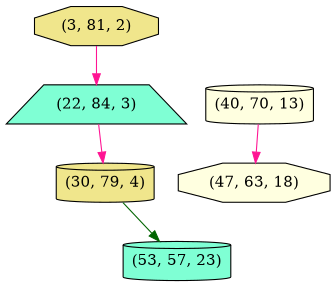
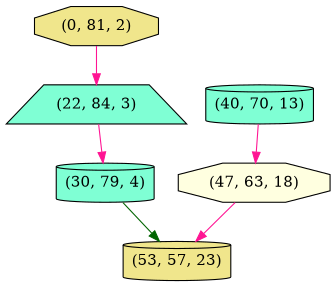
node "(3, 81, 2)": label "(3, 81, 2)" -> "(0, 81, 2)"
node "(40, 70, 13)": fillcolor lightyellow -> aquamarine
node "(30, 79, 4)": fillcolor khaki -> aquamarine
edge "(47, 63, 18)" -> "(53, 57, 23)": added
node "(53, 57, 23)": fillcolor aquamarine -> khaki
